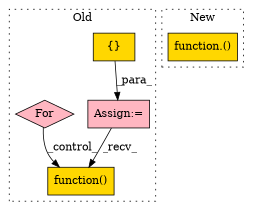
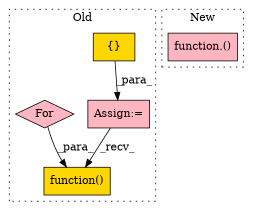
node "function.()": fillcolor gold -> lightpink
edge "For" -> "function()": label "_control_" -> "_para_"
